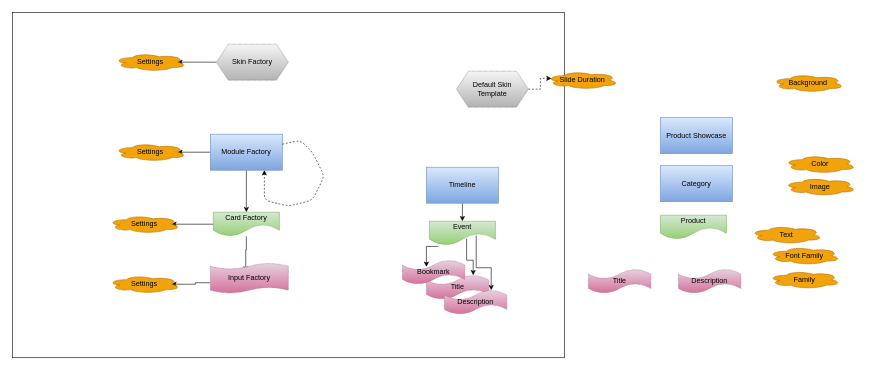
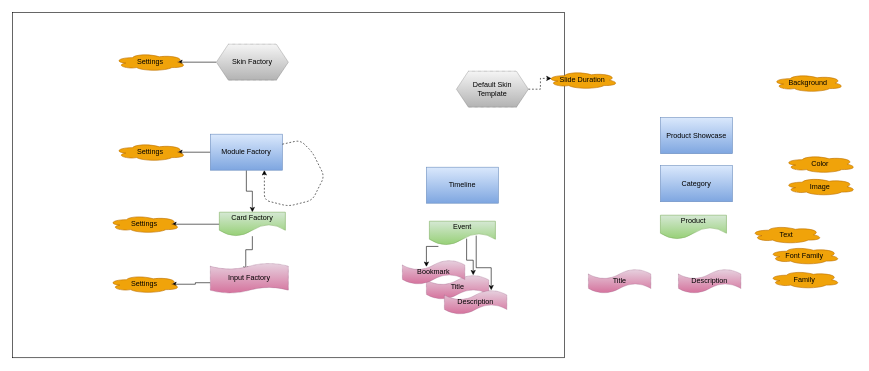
edge "Timeline" -> "Event": removed
node "Card Factory": moved (246, 224) -> (252, 224)
